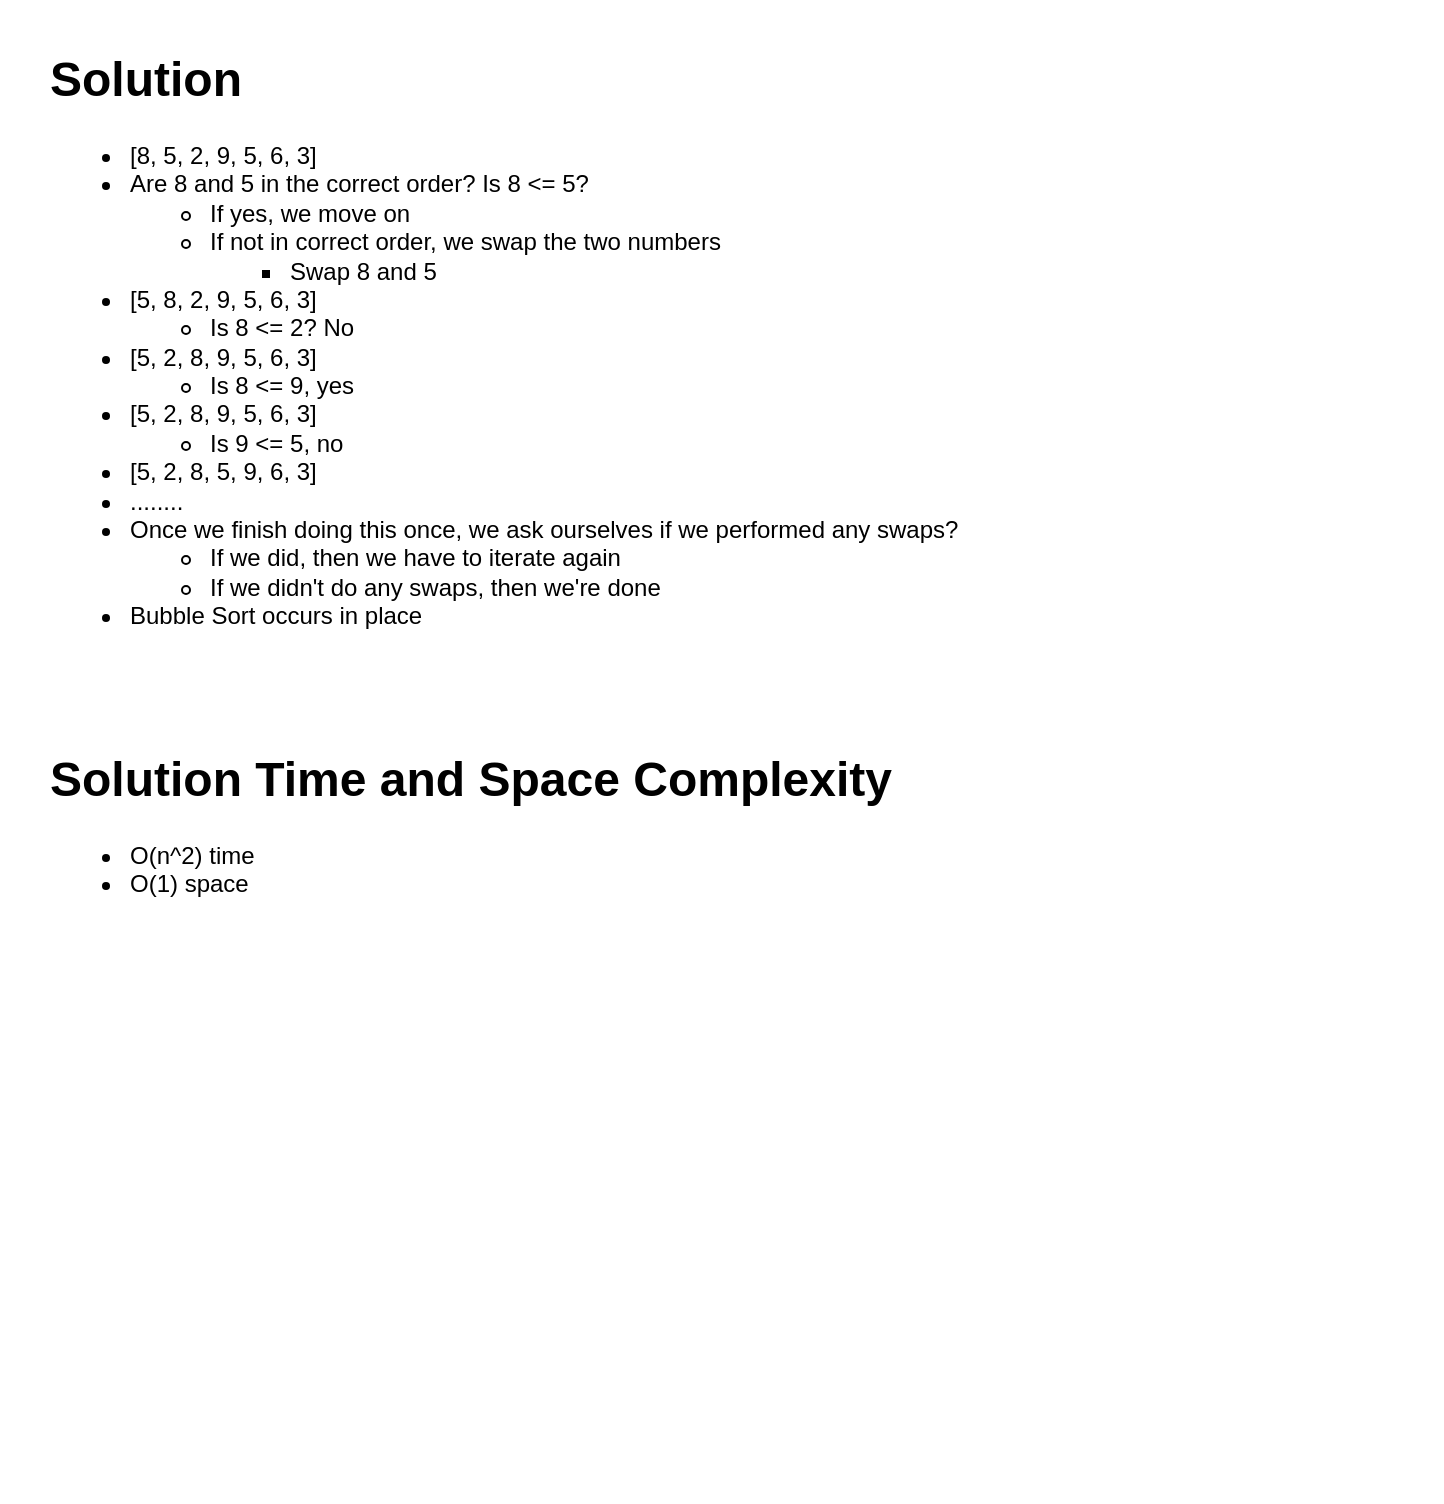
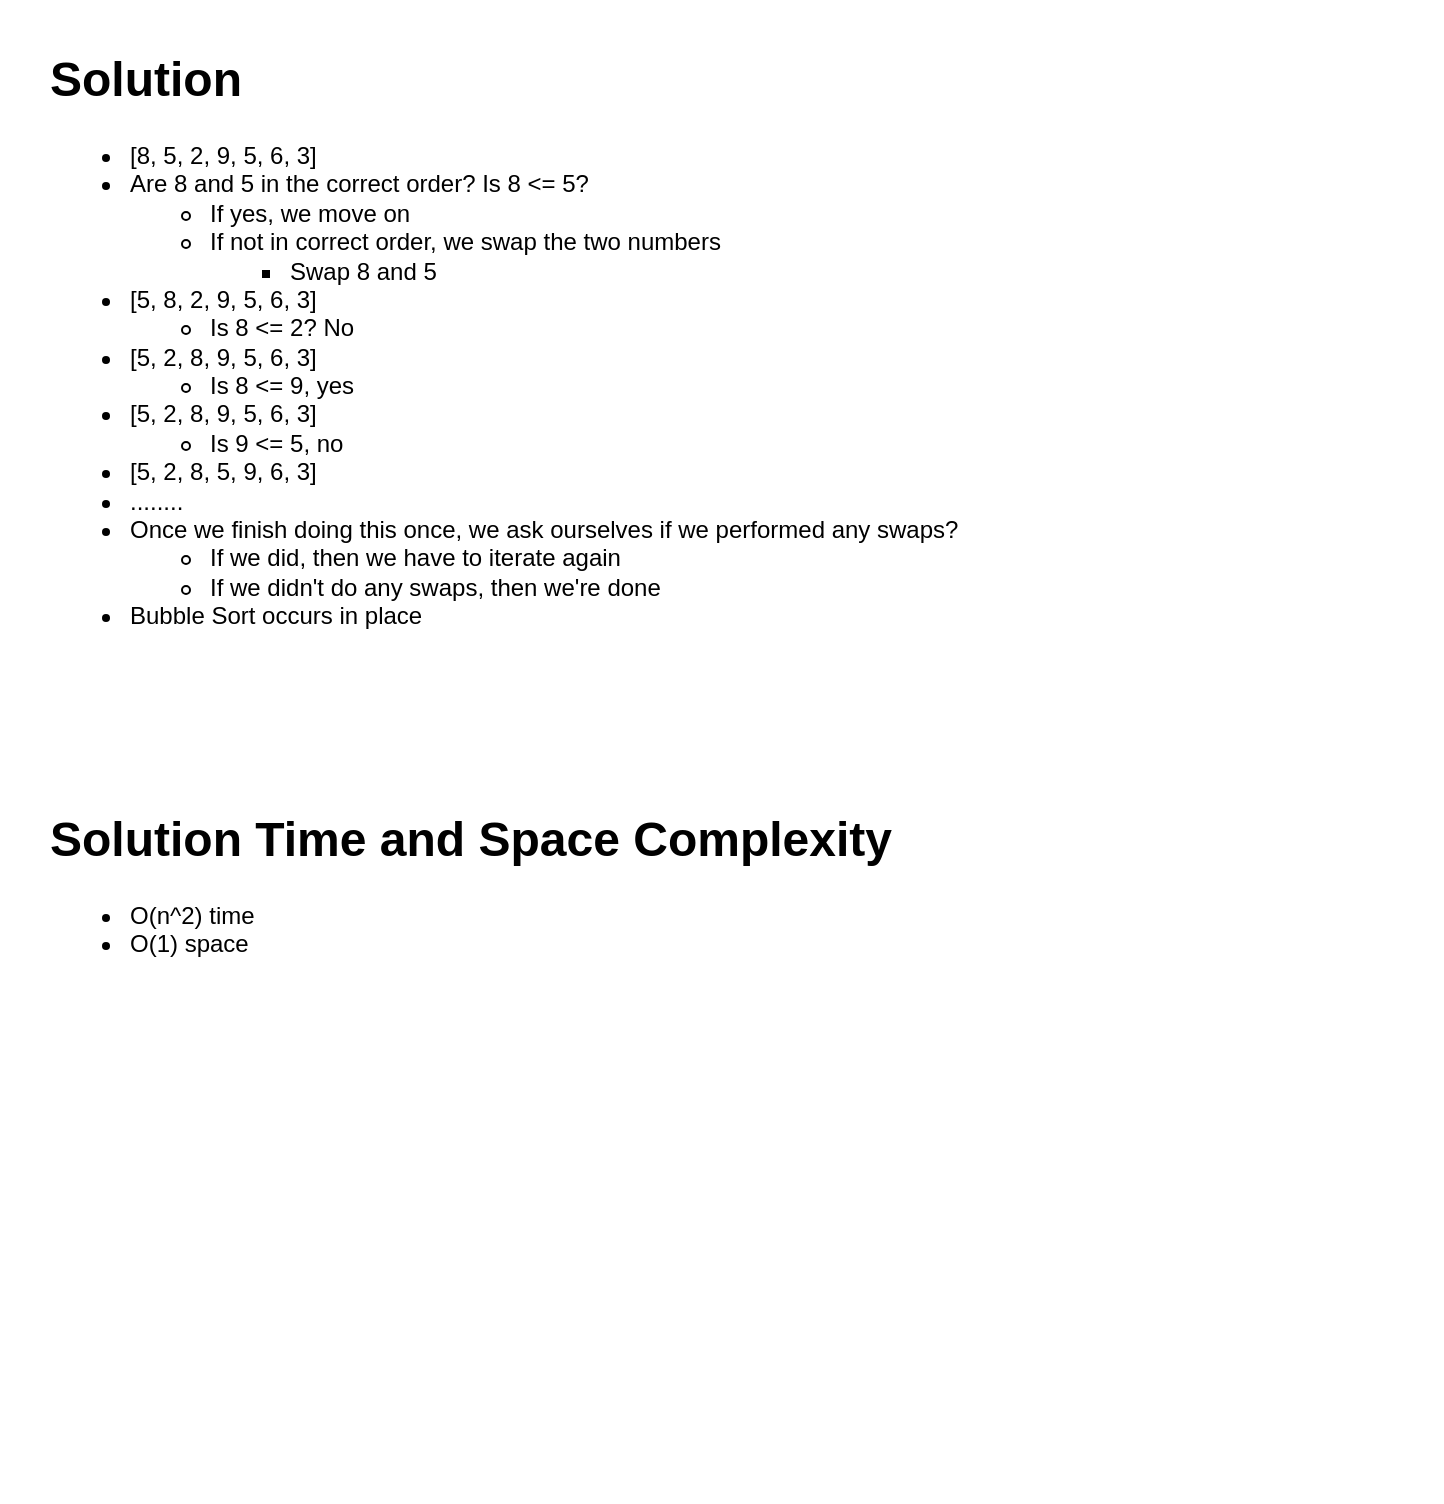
node "Solution Time and Space Complexity O(n^2) time O(1) space": moved (721, 1071) -> (721, 1131)
